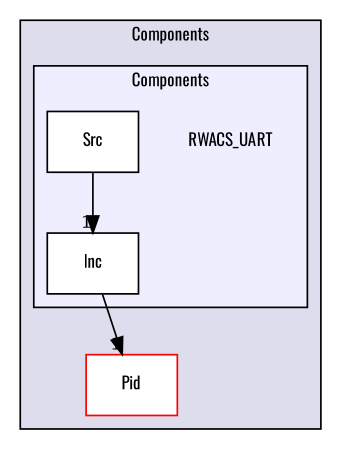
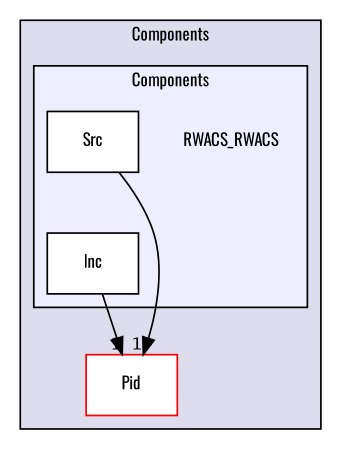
node "RWACS_UART": label "RWACS_UART" -> "RWACS_RWACS"
edge "Src" -> "Inc": now "Src" -> "Pid"
